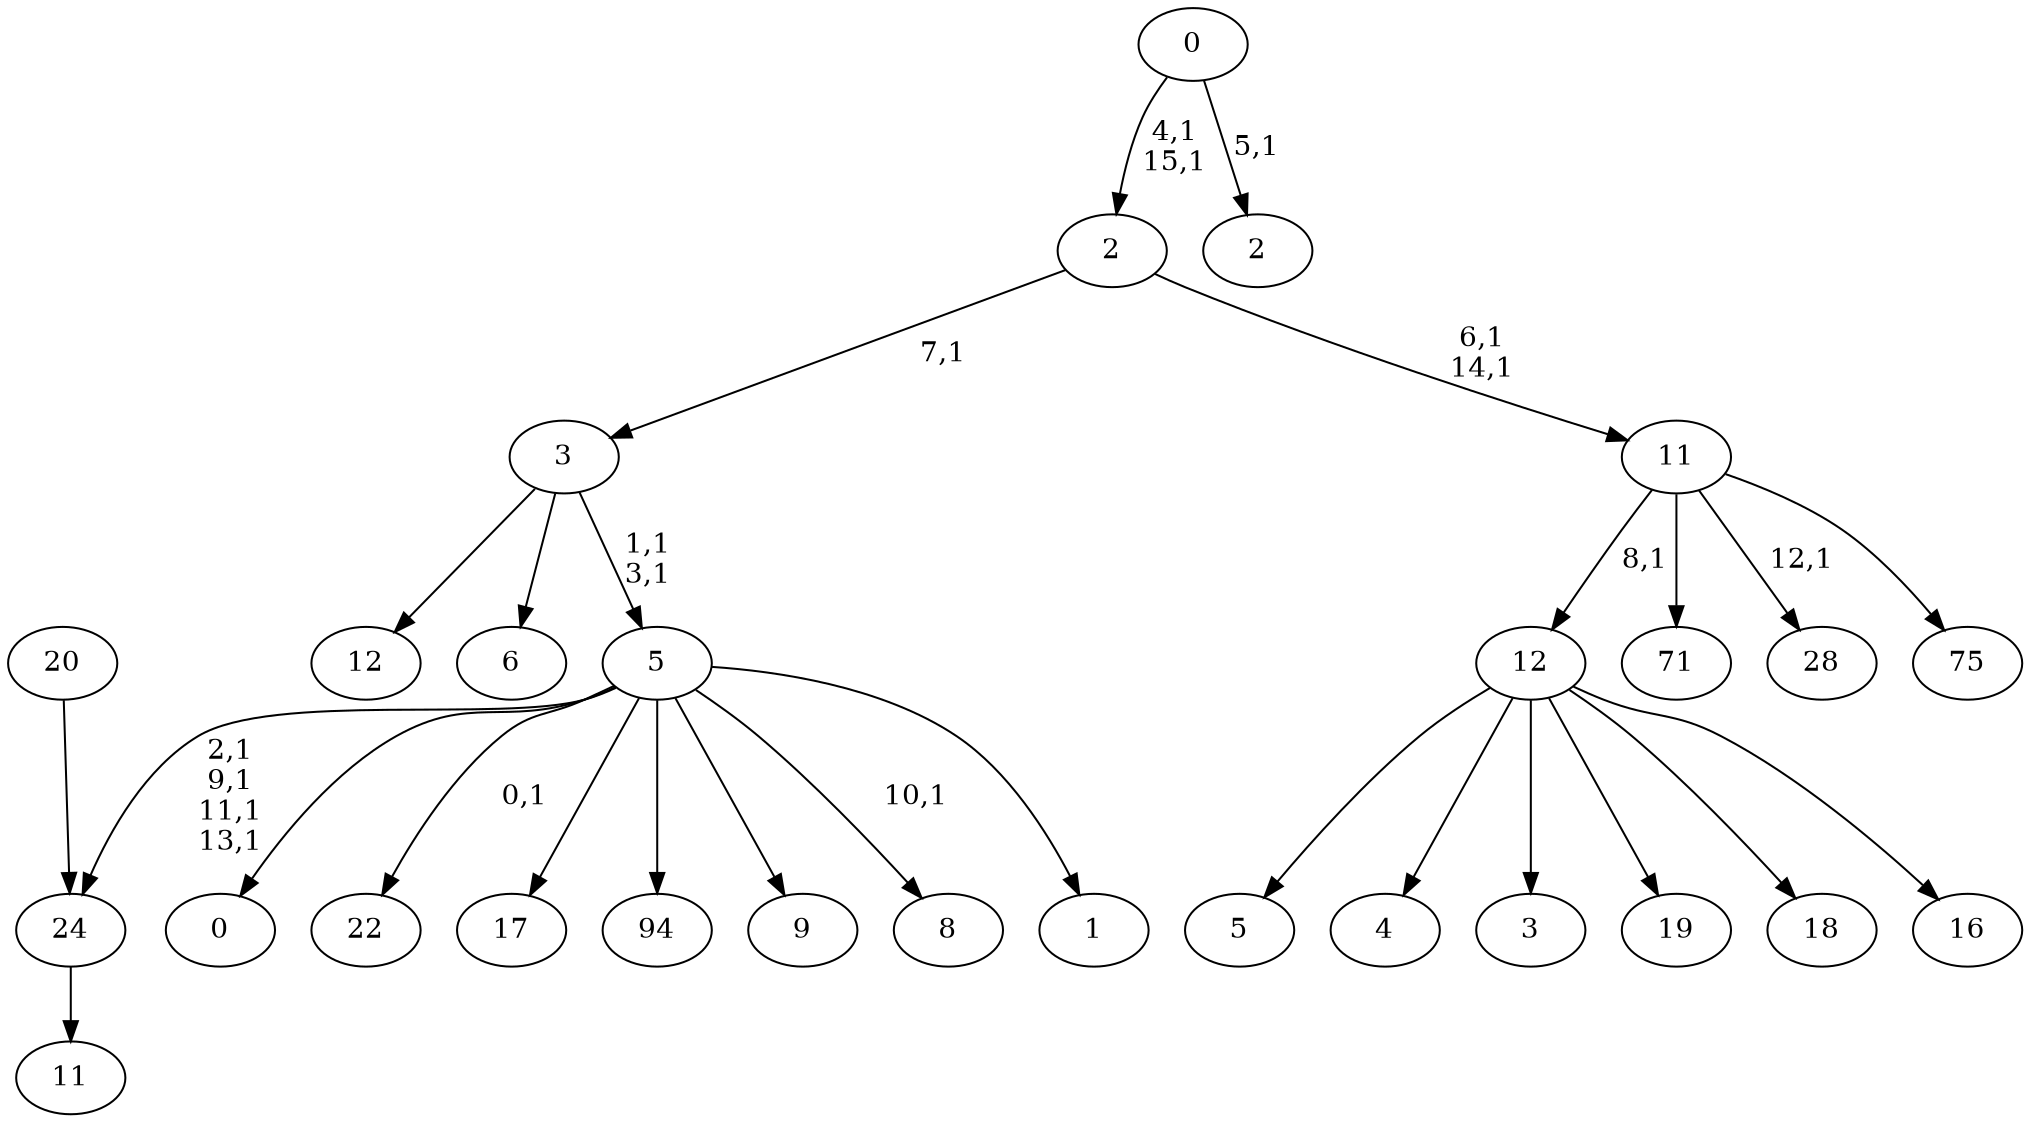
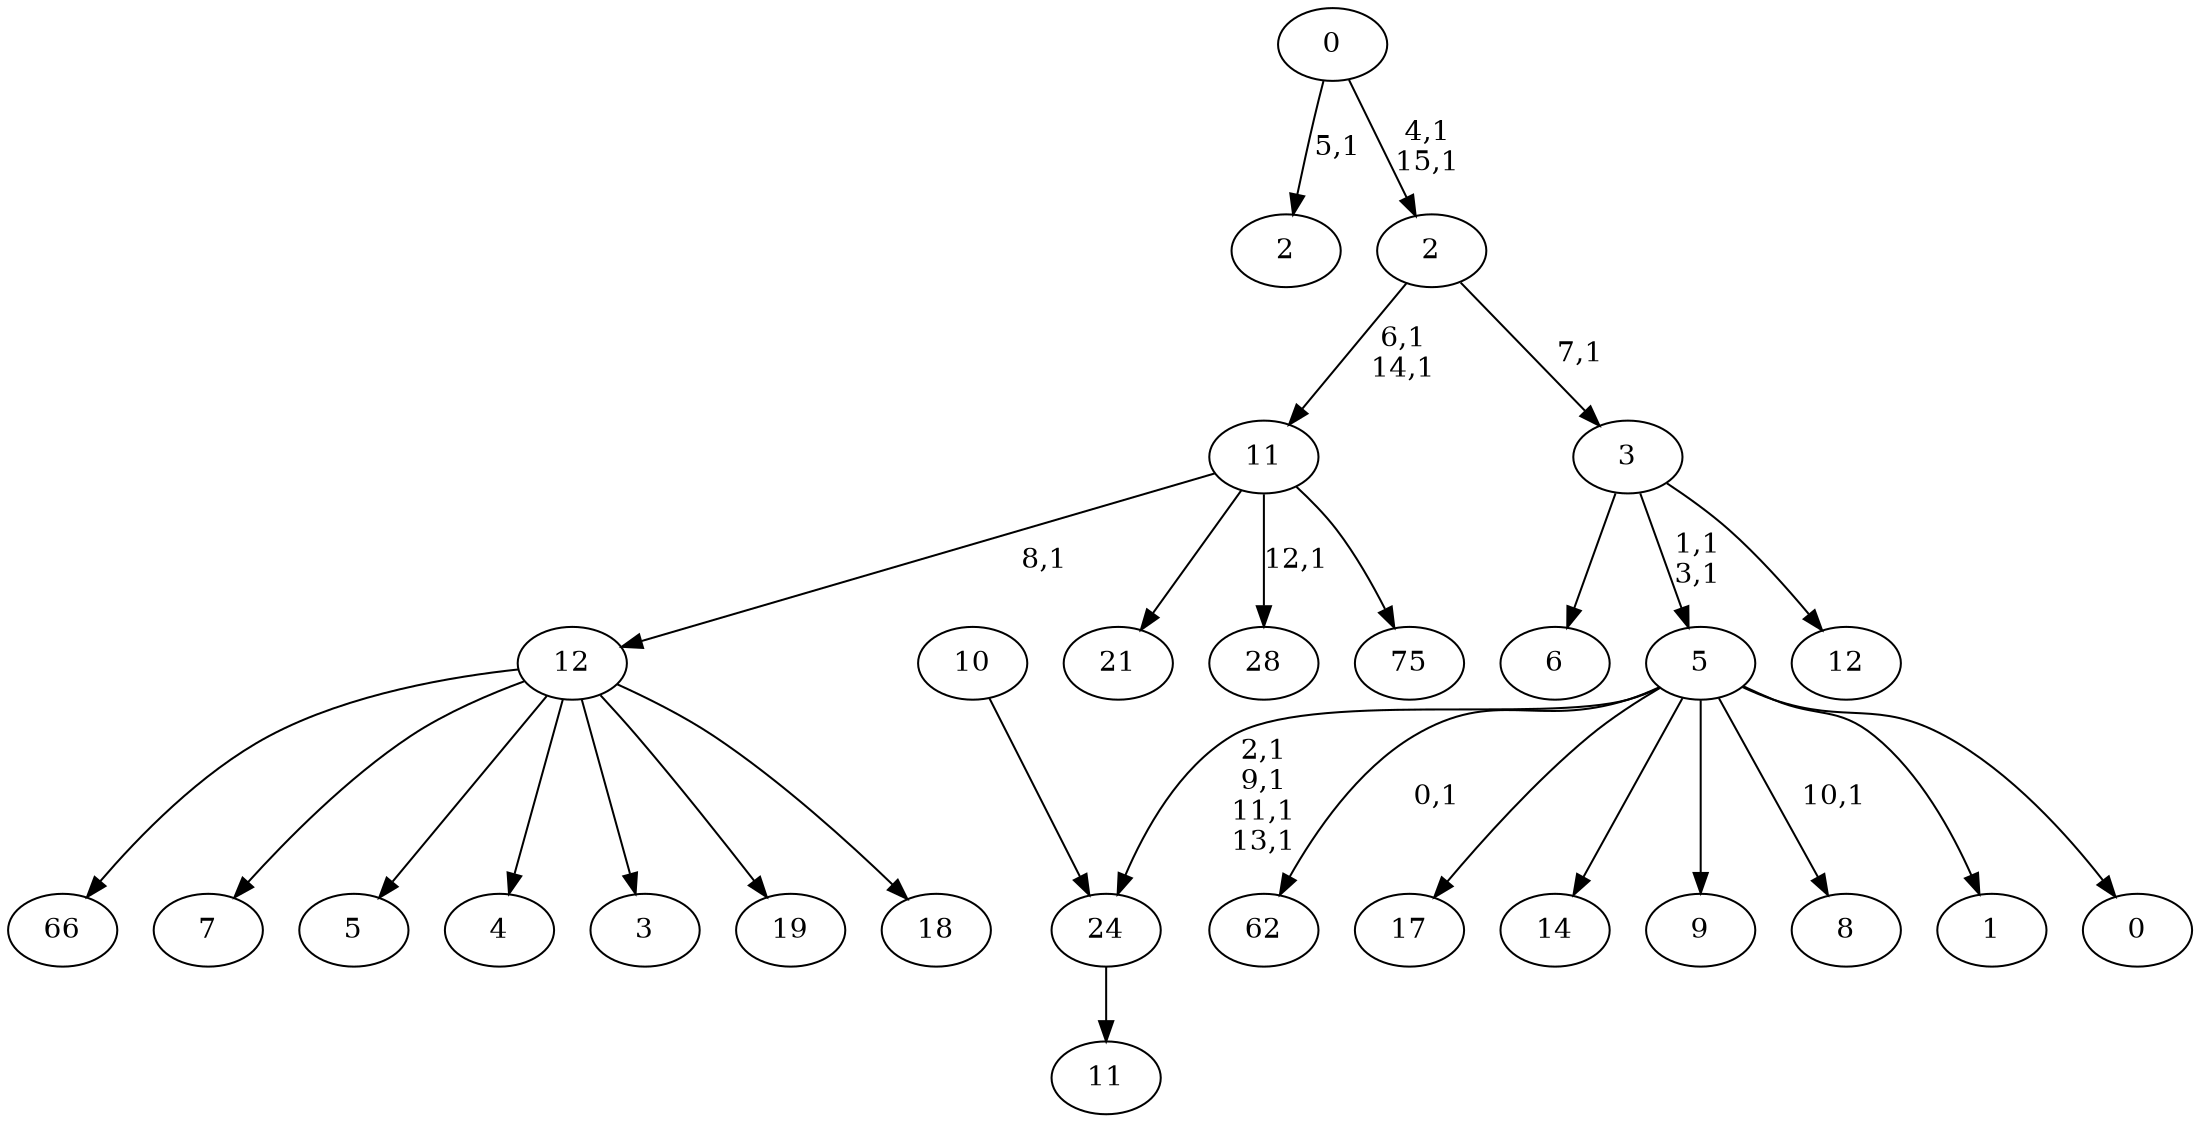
node "20": label "20" -> "10"
node "71": label "71" -> "21"
node "7": added
node "22": label "22" -> "62"
node "94": label "94" -> "14"
node "16": label "16" -> "66"
